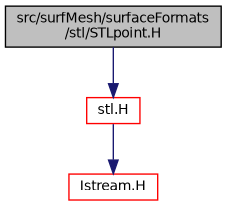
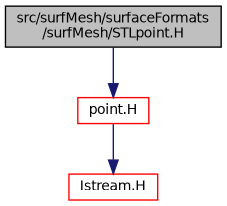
node "src/surfMesh/surfaceFormats /stl/STLpoint.H": label "src/surfMesh/surfaceFormats /stl/STLpoint.H" -> "src/surfMesh/surfaceFormats /surfMesh/STLpoint.H"
node "stl.H": label "stl.H" -> "point.H"
